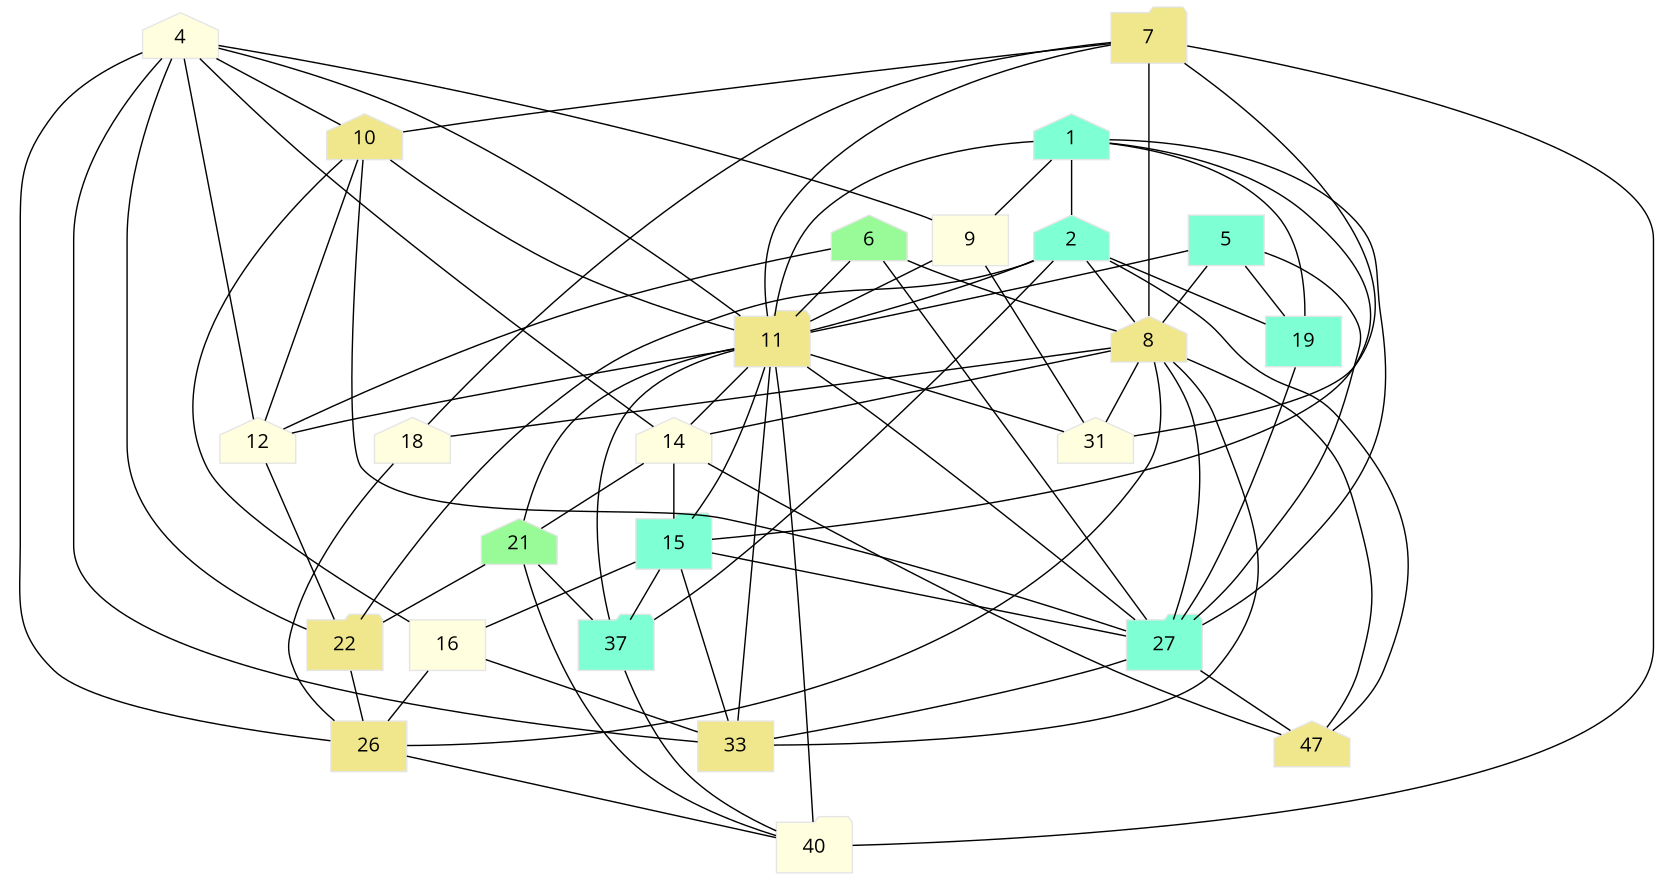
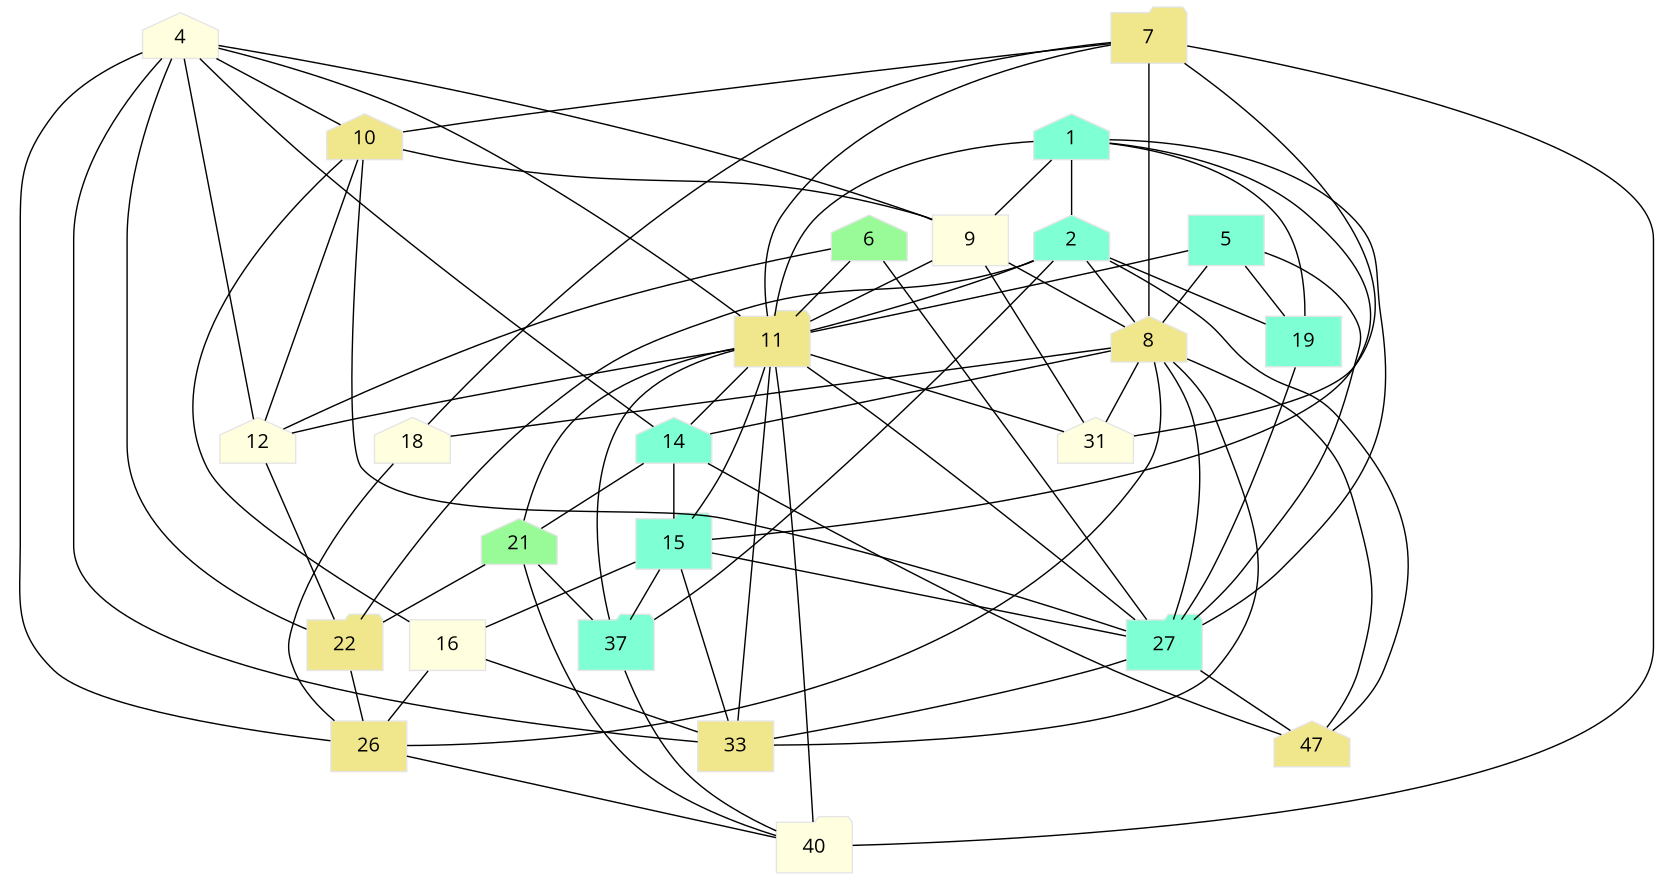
edge "10" -- "11": now "10" -- "9"
edge "6" -- "8": now "9" -- "8"
node "14": fillcolor lightyellow -> aquamarine
